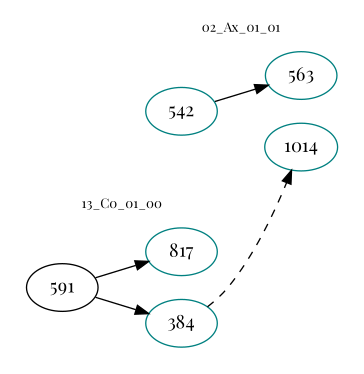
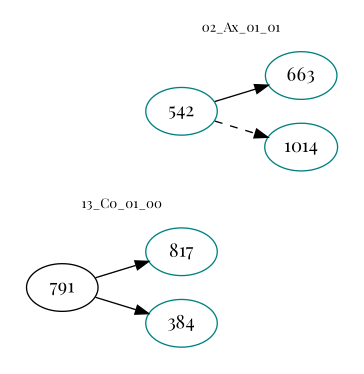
node "563": label "563" -> "663"
edge "384" -> "1014": now "542" -> "1014"
node "591": label "591" -> "791"
